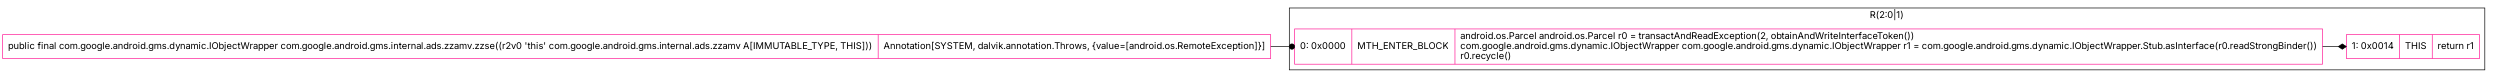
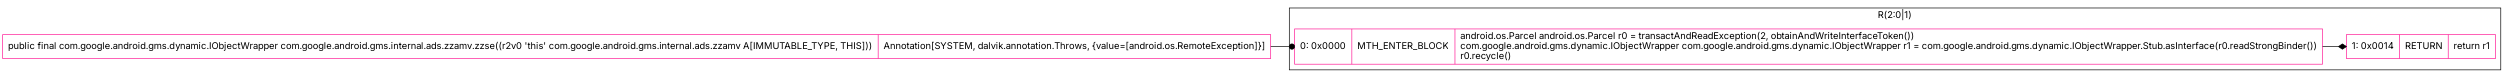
node "1: 0x0014": text "THIS" -> "RETURN"
